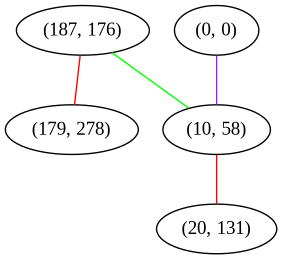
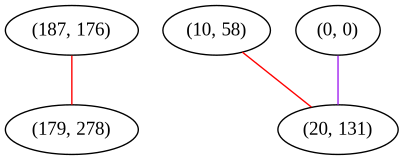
edge "(187, 176)" -- "(10, 58)": removed
edge "(0, 0)" -- "(10, 58)": now "(0, 0)" -- "(20, 131)"
